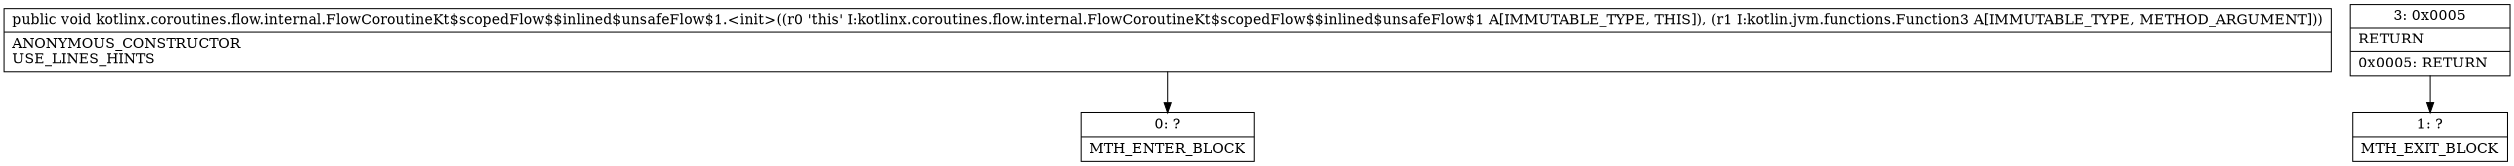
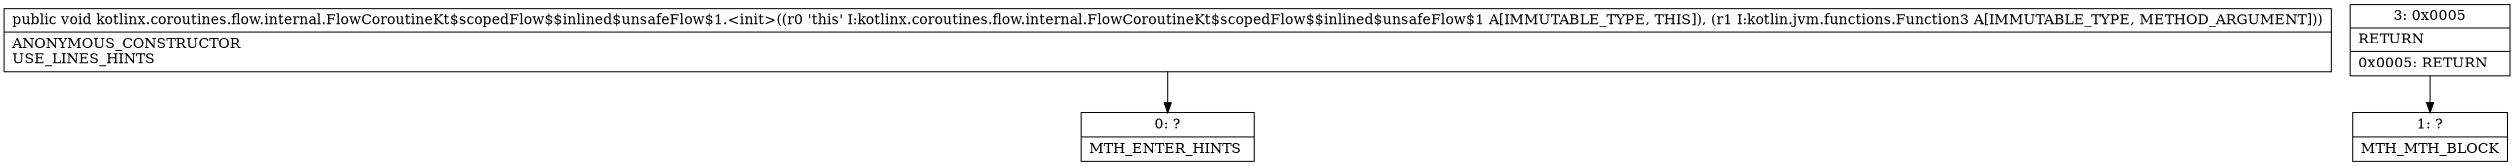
node "0: ?": text "MTH_ENTER_BLOCK" -> "MTH_ENTER_HINTS"
node "1: ?": text "MTH_EXIT_BLOCK" -> "MTH_MTH_BLOCK"
